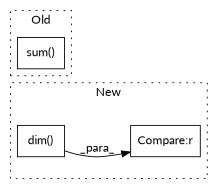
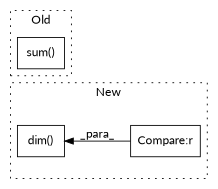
edge "dim()" -> "Compare:r": reversed
